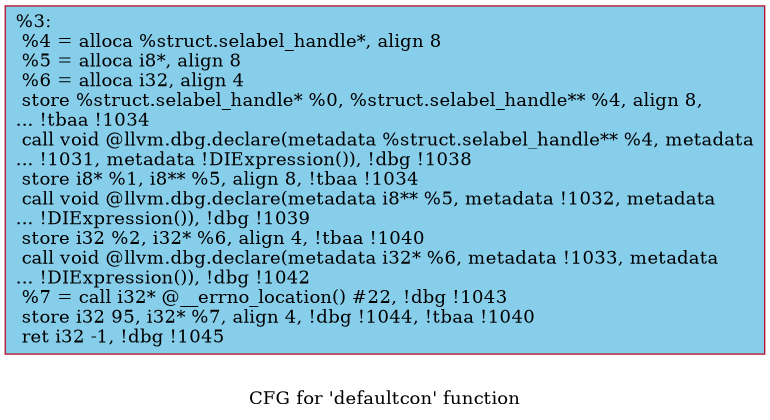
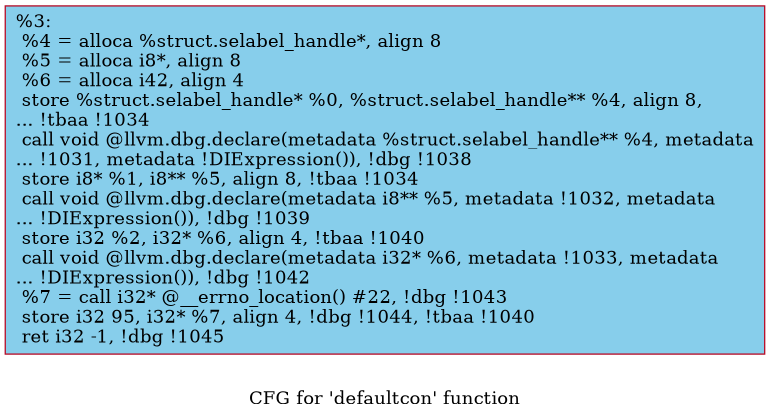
node "%3:": text "%6 = alloca i32, align 4" -> "%6 = alloca i42, align 4"
